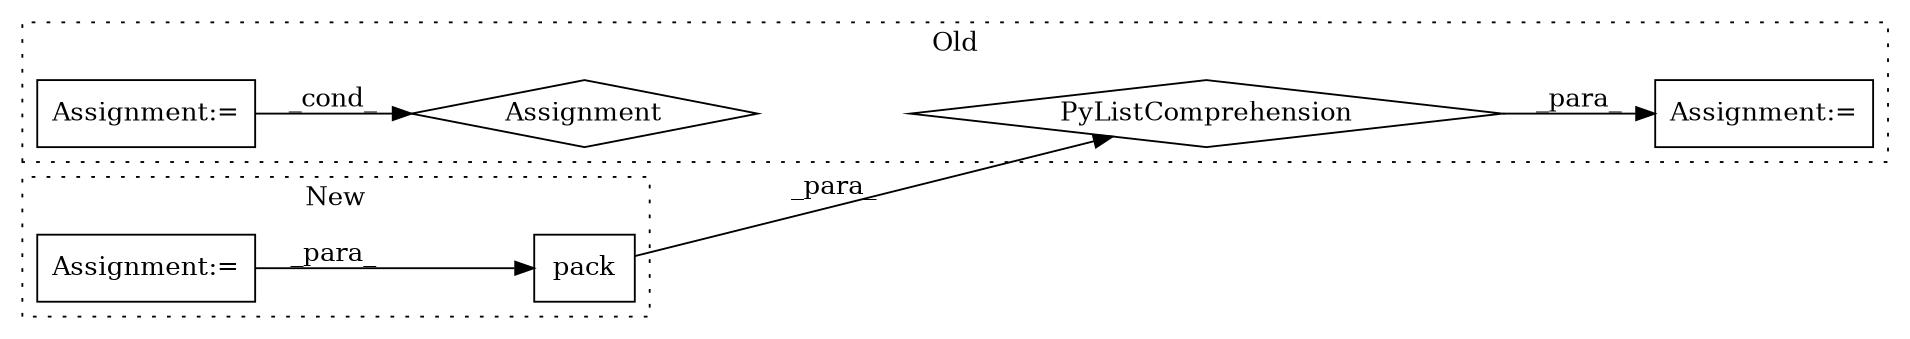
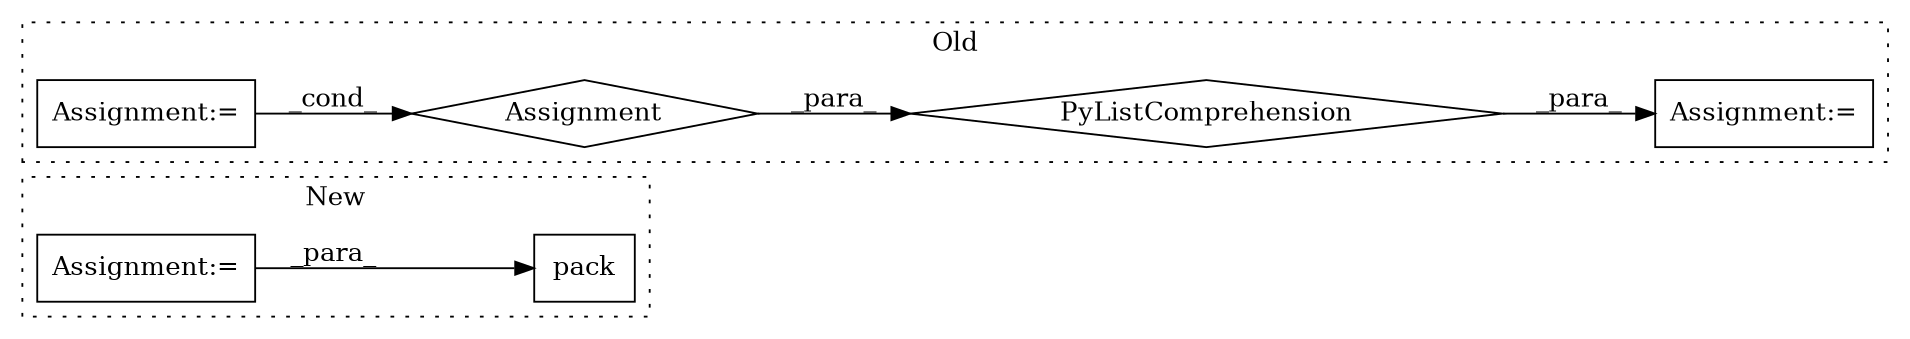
edge "pack" -> "PyListComprehension": now "Assignment" -> "PyListComprehension"
